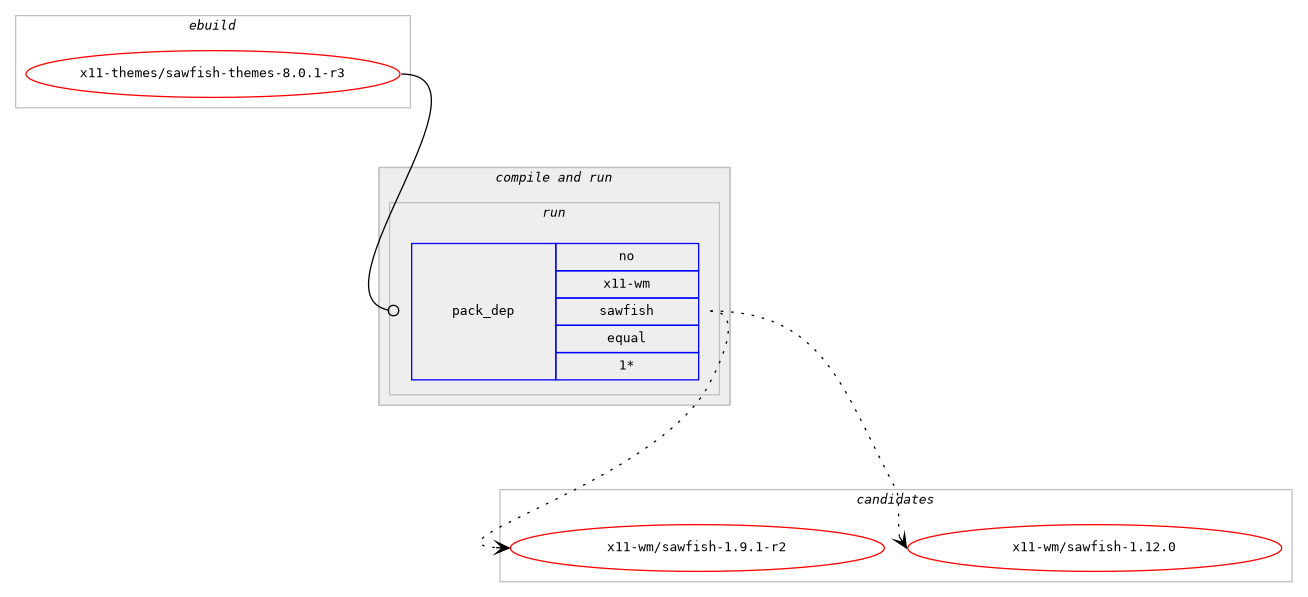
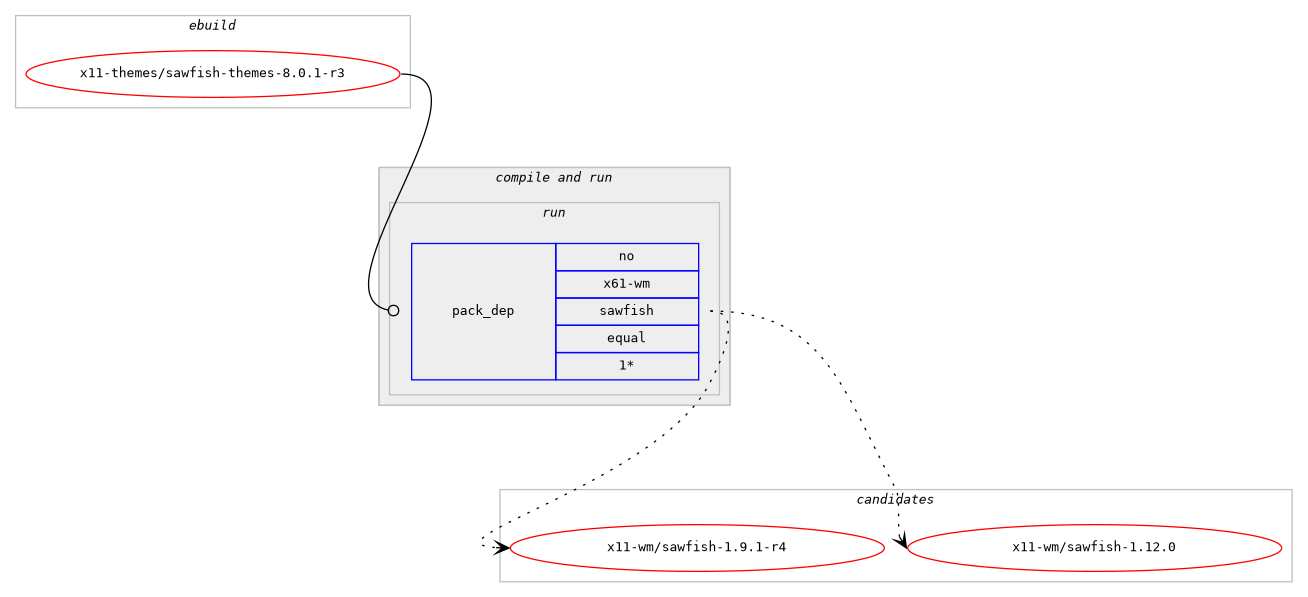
node "pack_dep": text "x11-wm" -> "x61-wm"
node "x11-wm/sawfish-1.9.1-r2": label "x11-wm/sawfish-1.9.1-r2" -> "x11-wm/sawfish-1.9.1-r4"
